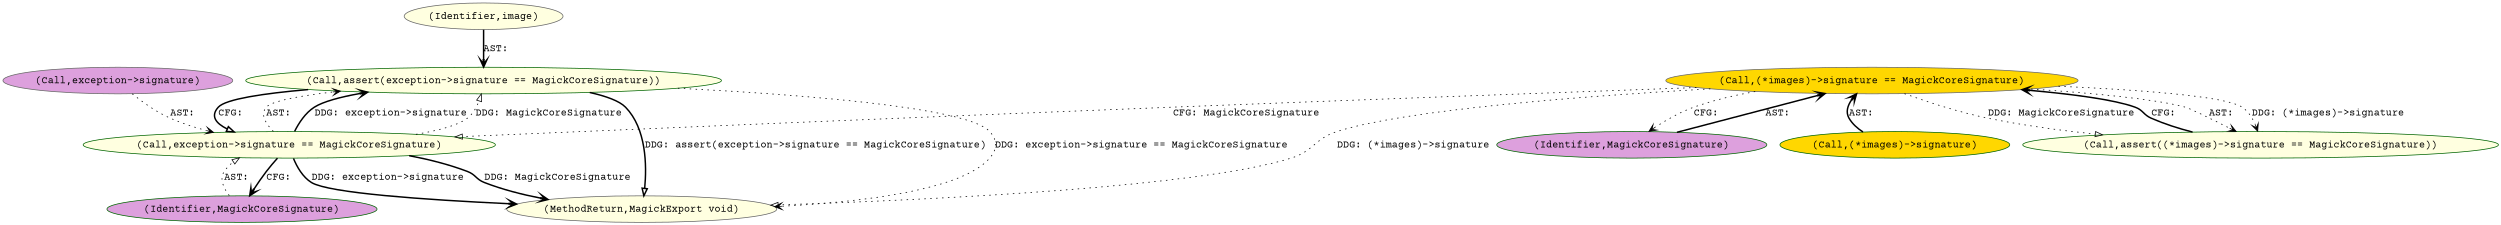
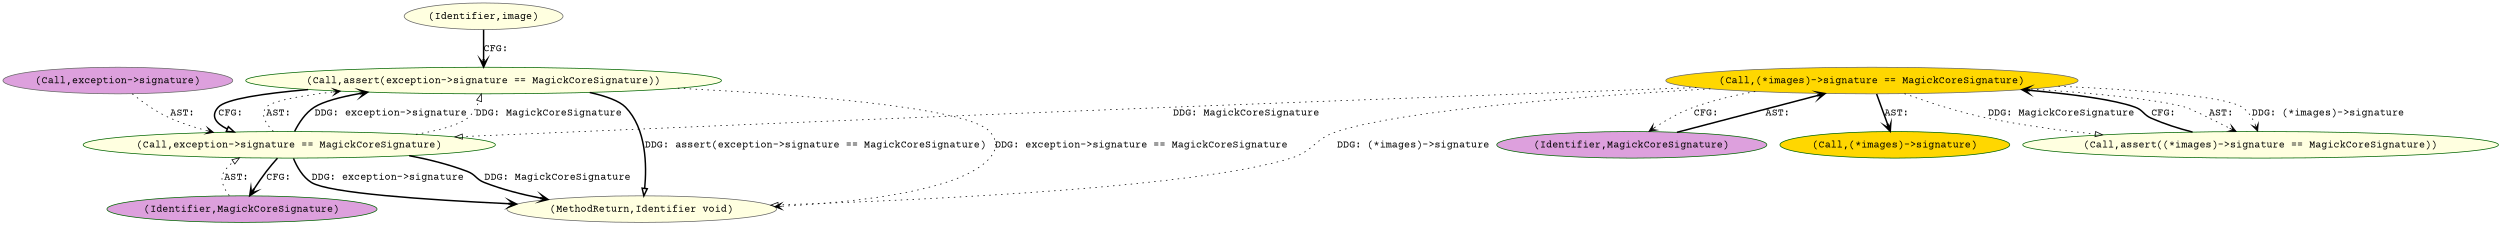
edge "(Identifier,image)" -> "(Call,assert(exception->signature == MagickCoreSignature))": label "AST: " -> "CFG: "
edge "(Call,(*images)->signature == MagickCoreSignature)" -> "(Call,exception->signature == MagickCoreSignature)": label "CFG: MagickCoreSignature" -> "DDG: MagickCoreSignature"
edge "(Call,(*images)->signature)" -> "(Call,(*images)->signature == MagickCoreSignature)": reversed
node "(MethodReturn,MagickExport void)": label "(MethodReturn,MagickExport void)" -> "(MethodReturn,Identifier void)"
